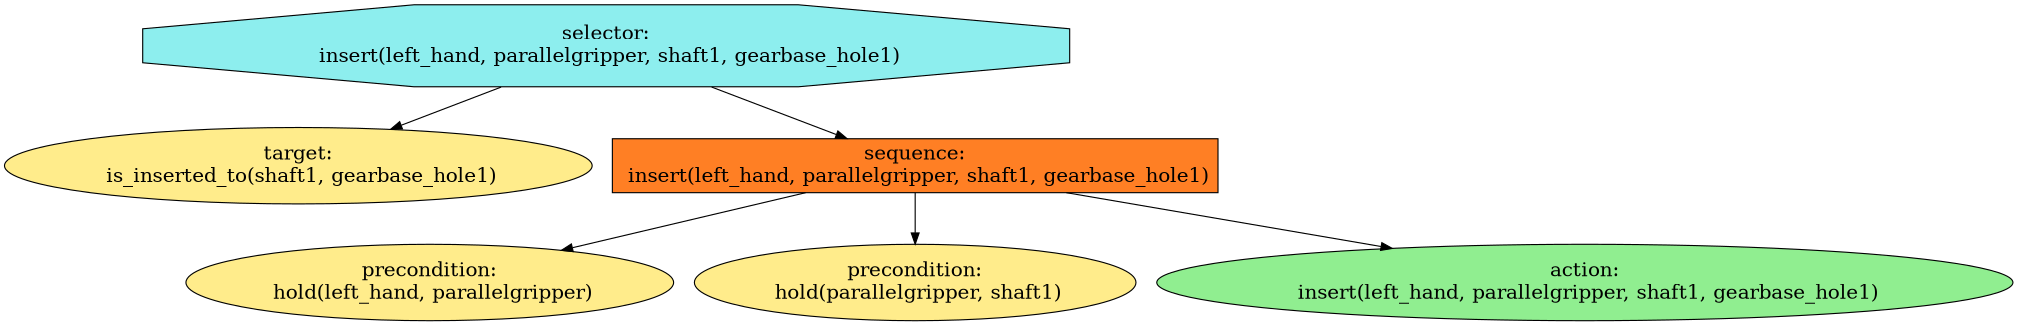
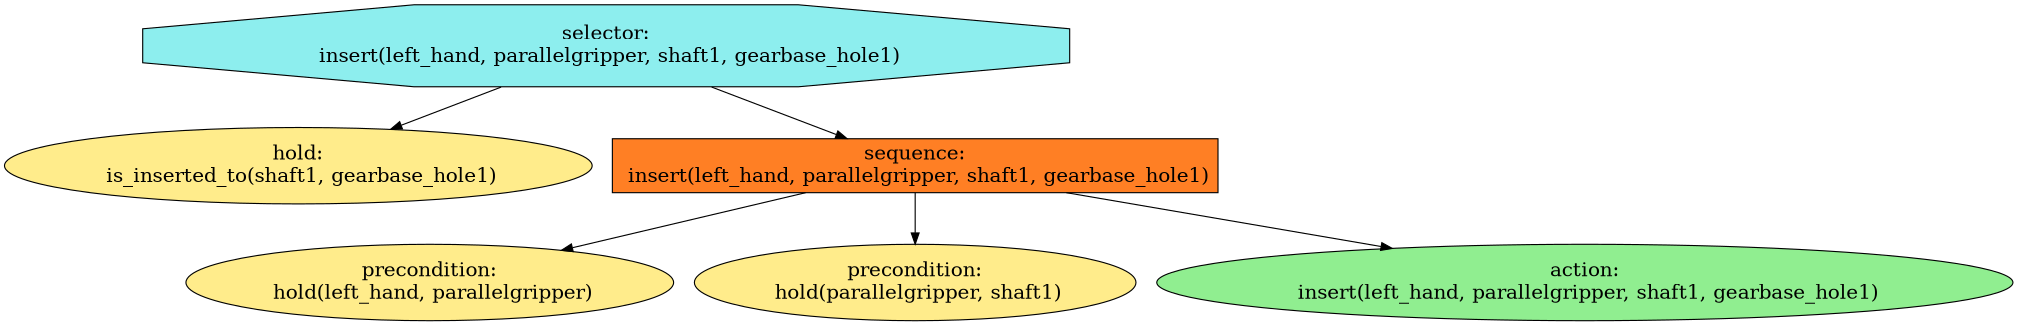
node "target: is_inserted_to(shaft1, gearbase_hole1)": label "target: is_inserted_to(shaft1, gearbase_hole1)" -> "hold: is_inserted_to(shaft1, gearbase_hole1)"
